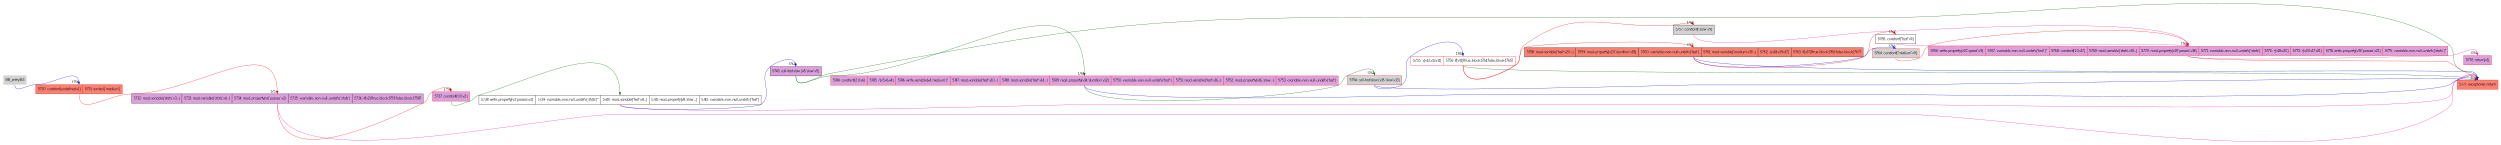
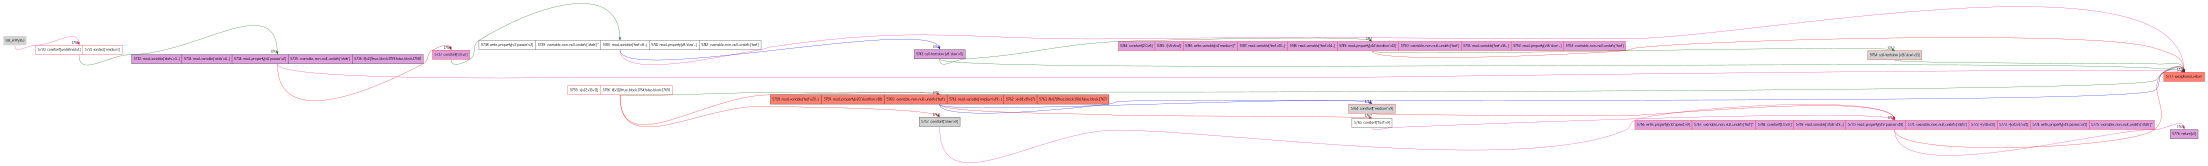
edge "5754: call-test.slow [v16,'slow',v13]" -> "5755: >[v12,v13,v11]": removed
node "5776: return[v1]": color red -> black
edge "BB_entry163" -> "5730: constant[undefined,v1]": color blue -> deeppink
edge "5730: constant[undefined,v1]" -> "5732: read-variable['stats',v3,-]": color red -> darkgreen
edge "5754: call-test.slow [v16,'slow',v13]" -> "5777: exceptional-return": color blue -> darkgreen
node "5730: constant[undefined,v1]": fillcolor salmon -> white
edge "5744: constant[2.0,v6]" -> "5777: exceptional-return": color blue -> red
